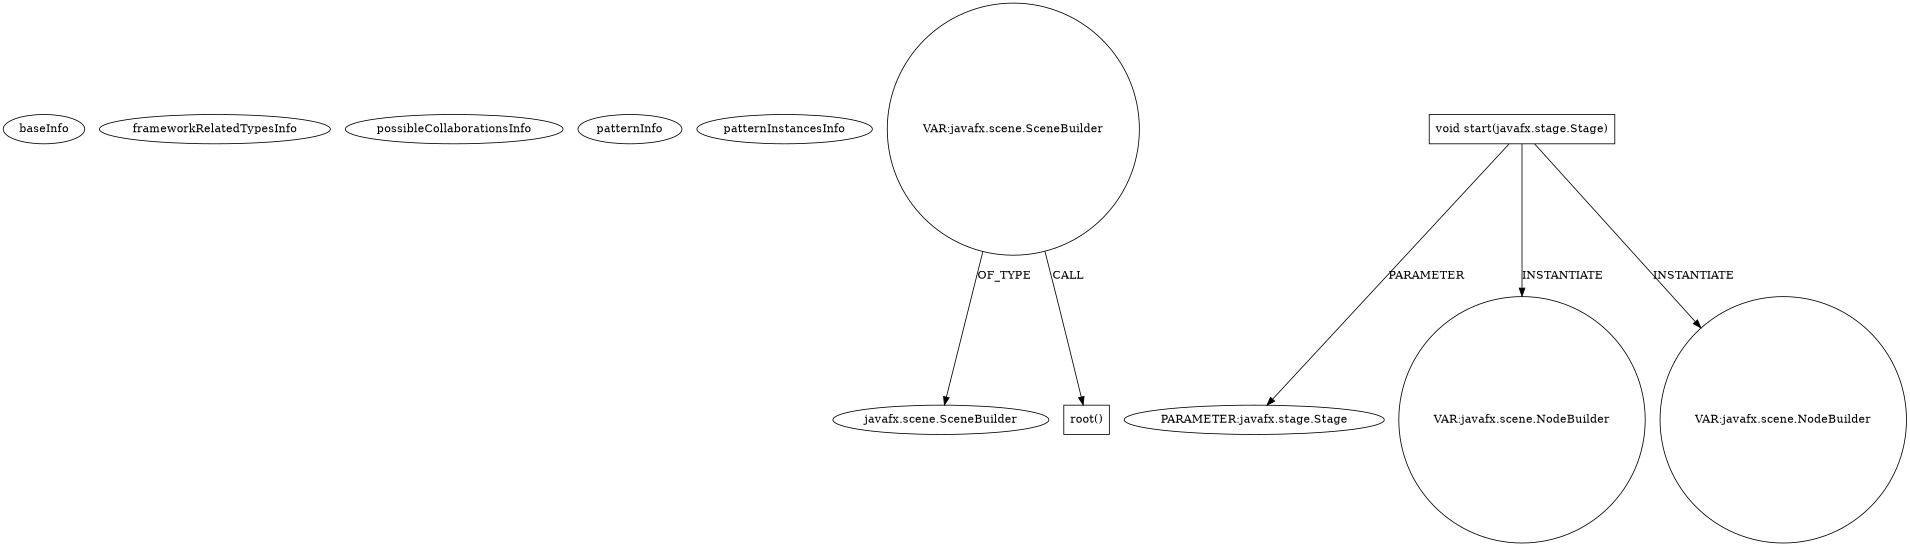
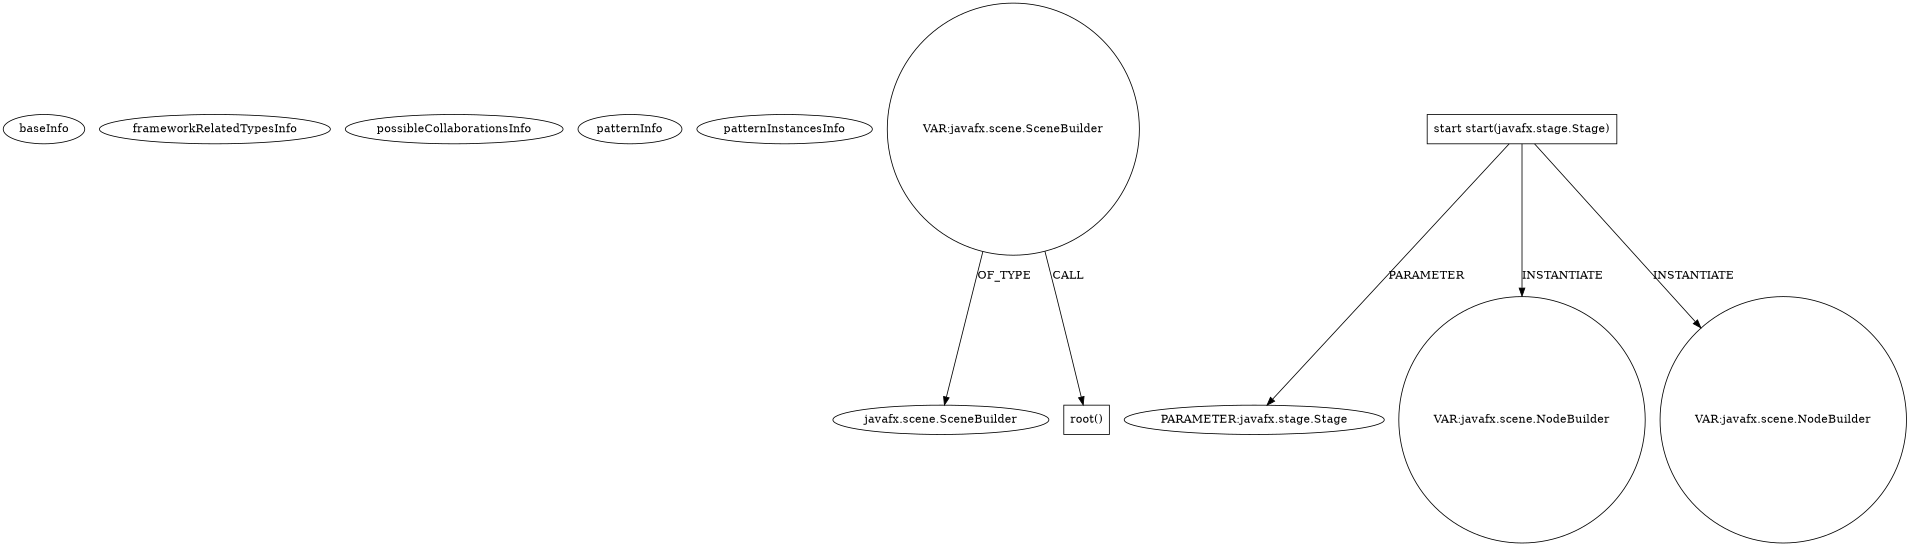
node "void start(javafx.stage.Stage)": label "void start(javafx.stage.Stage)" -> "start start(javafx.stage.Stage)"
